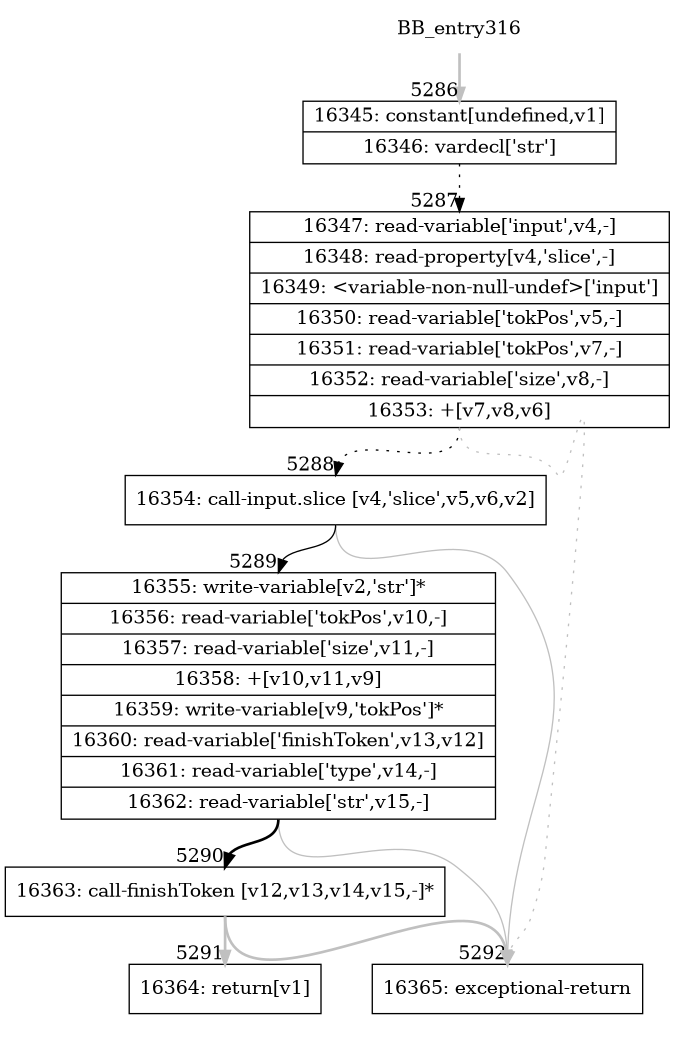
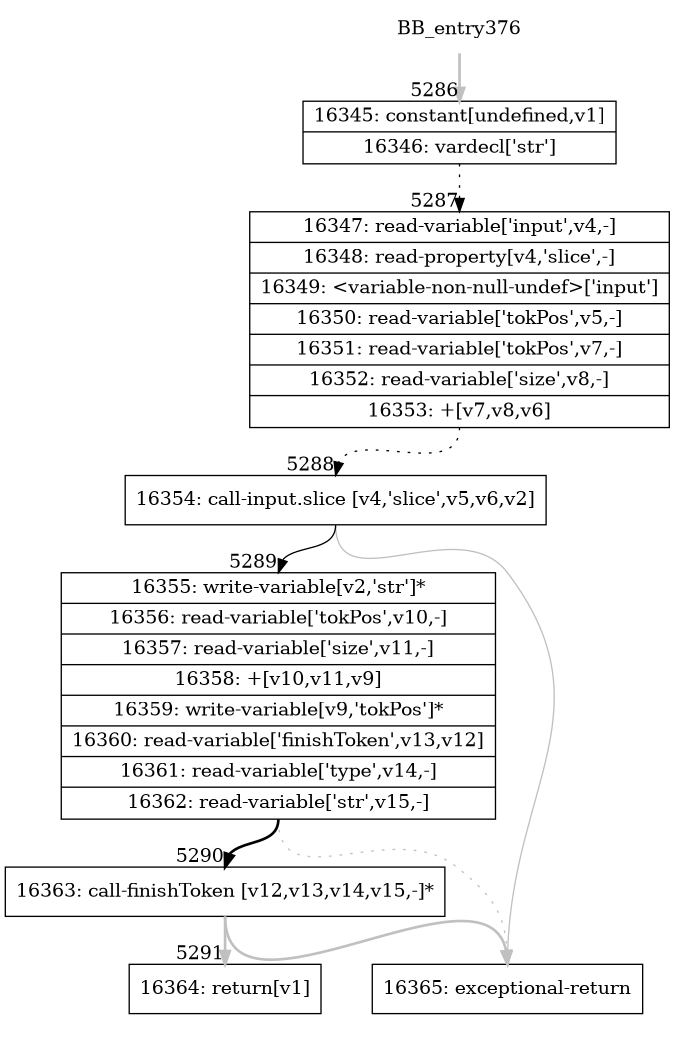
node "BB_entry316": label "BB_entry316" -> "BB_entry376"
edge "16347: read-variable['input',v4,-]" -> "16365: exceptional-return": removed
edge "16355: write-variable[v2,'str']*" -> "16365: exceptional-return": style solid -> dotted
